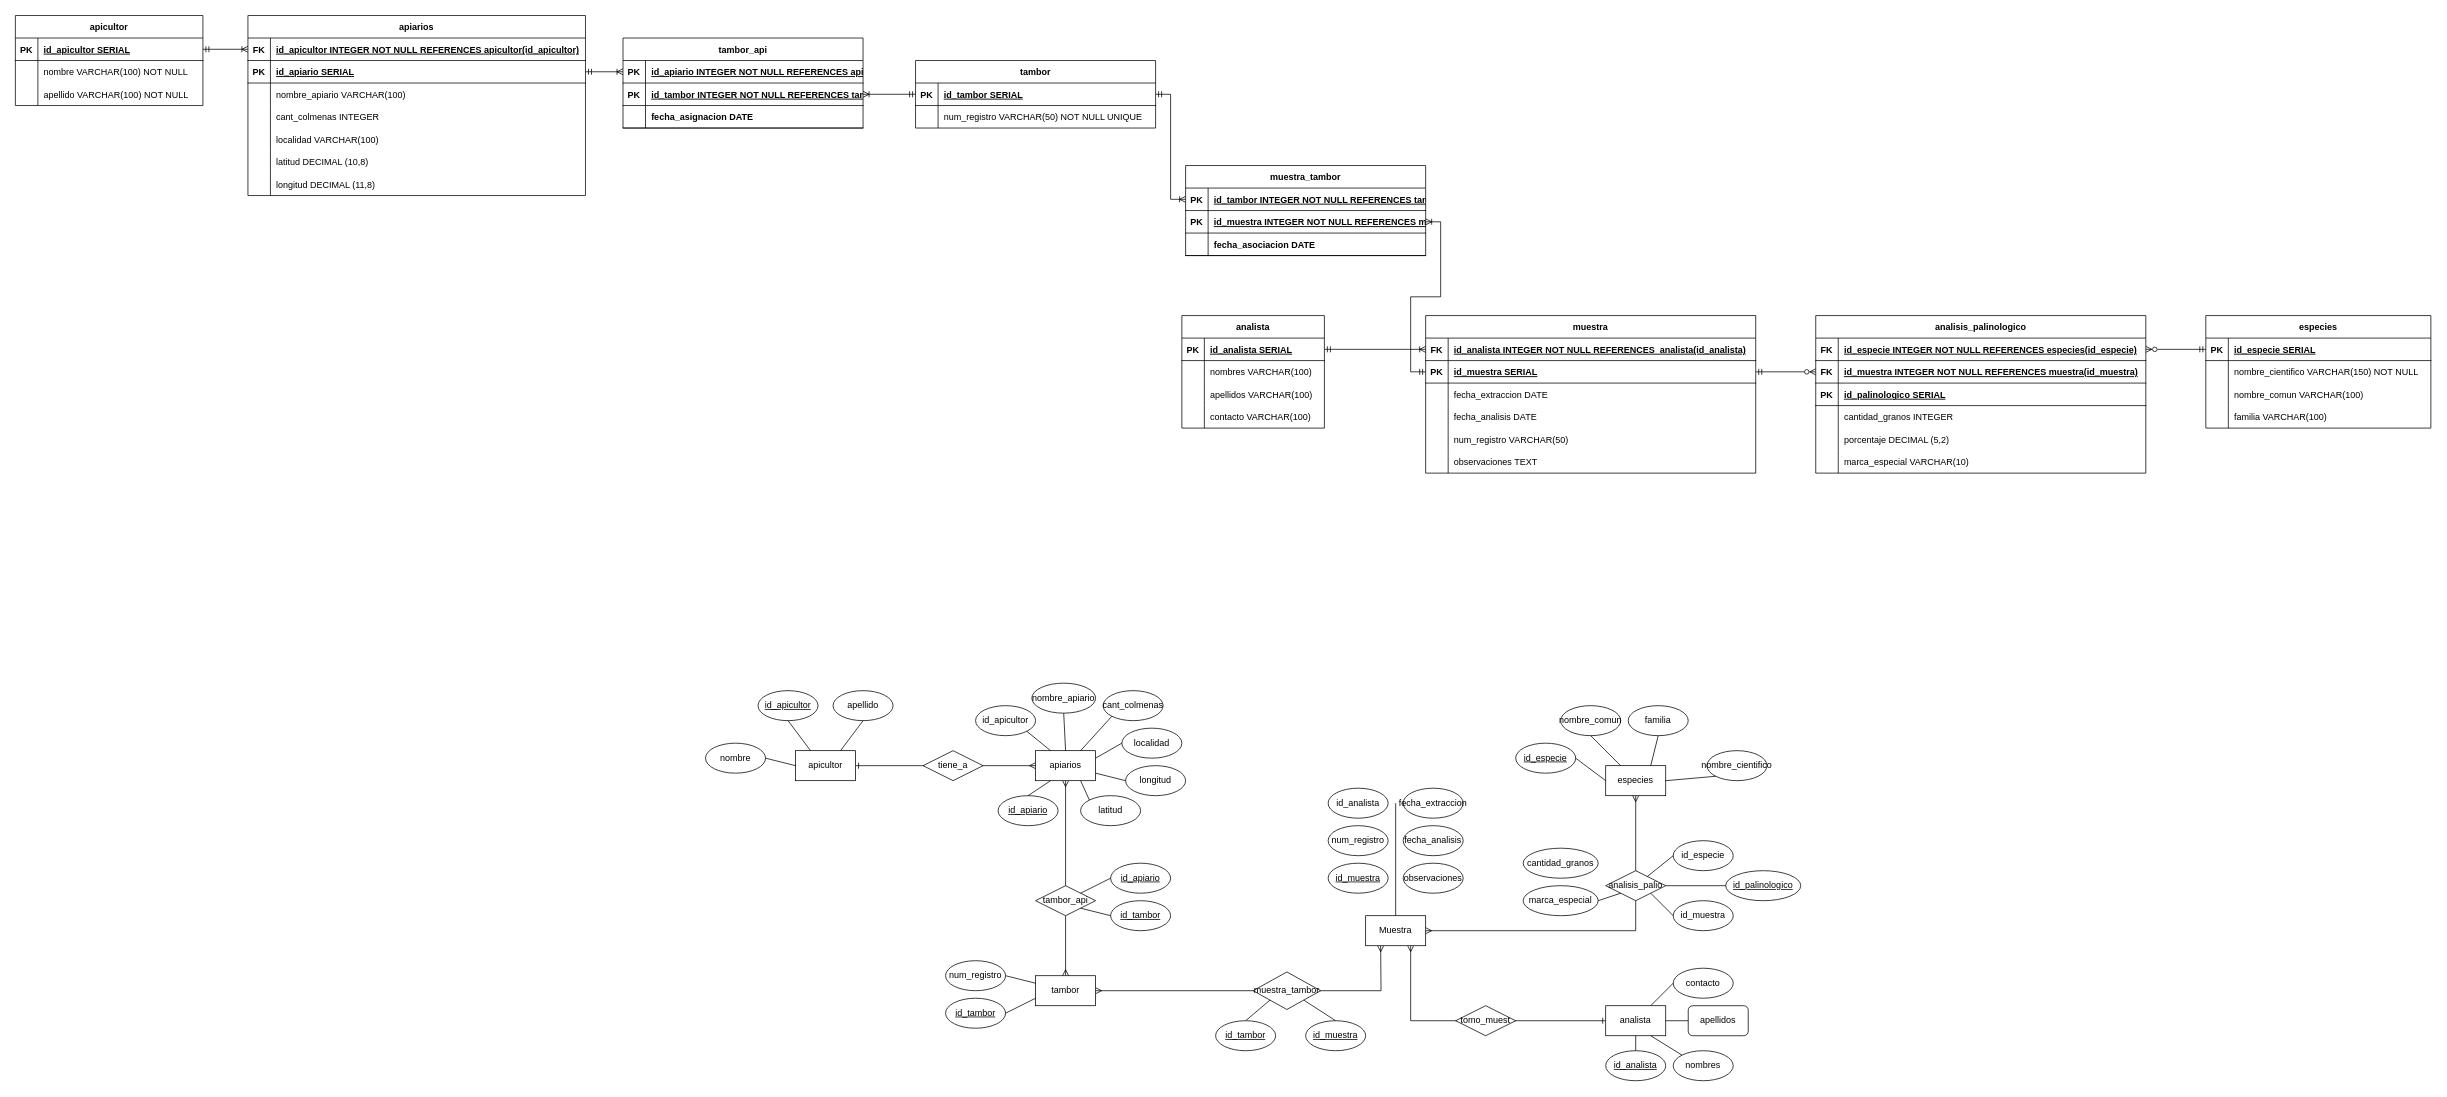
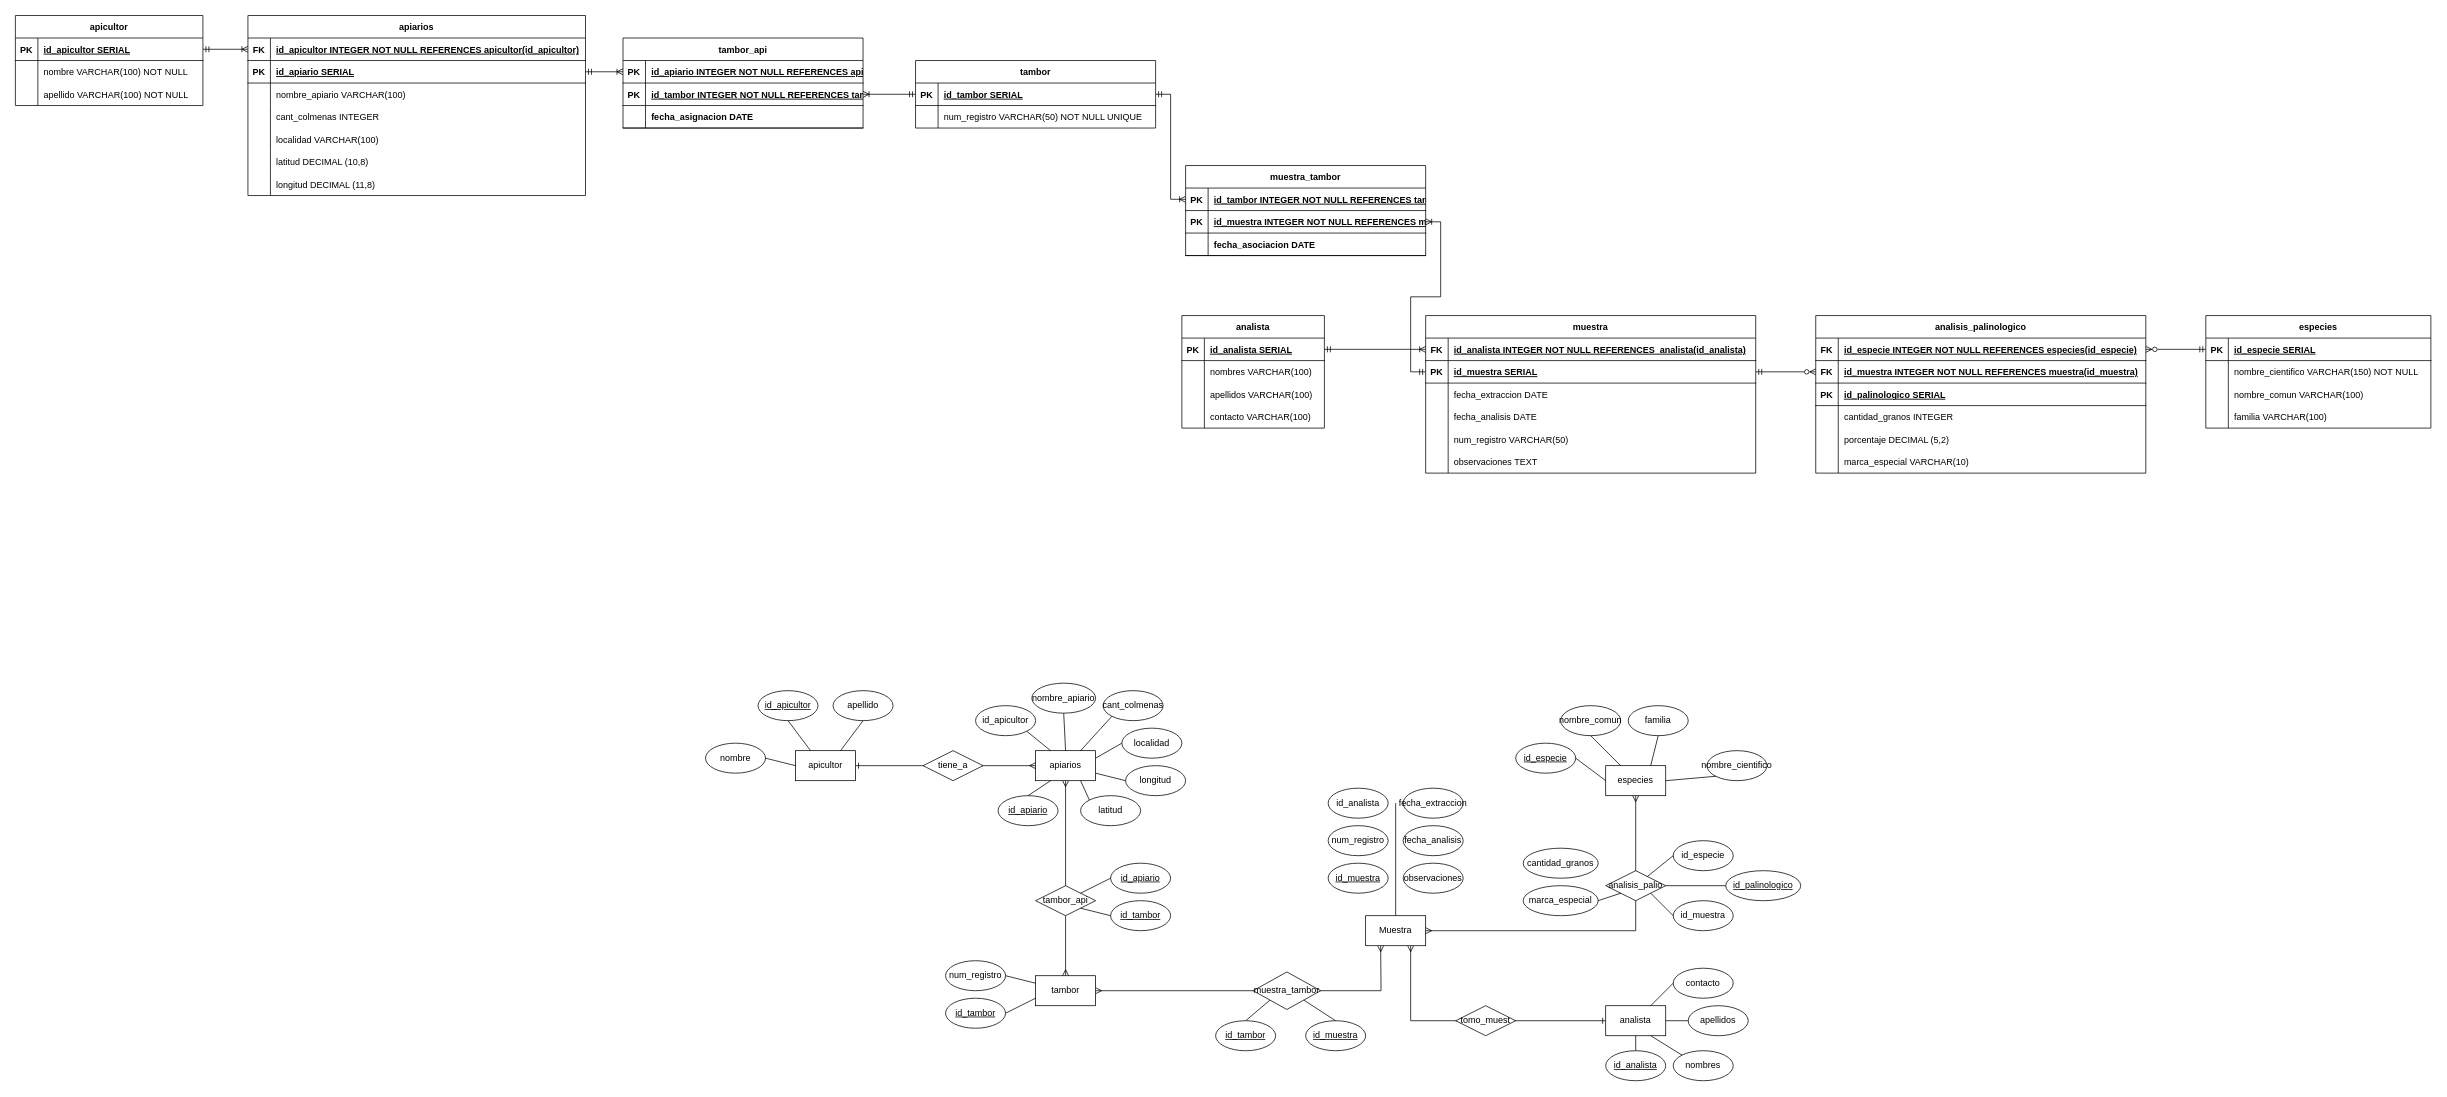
node "apellidos": shape rounded rectangle -> ellipse
